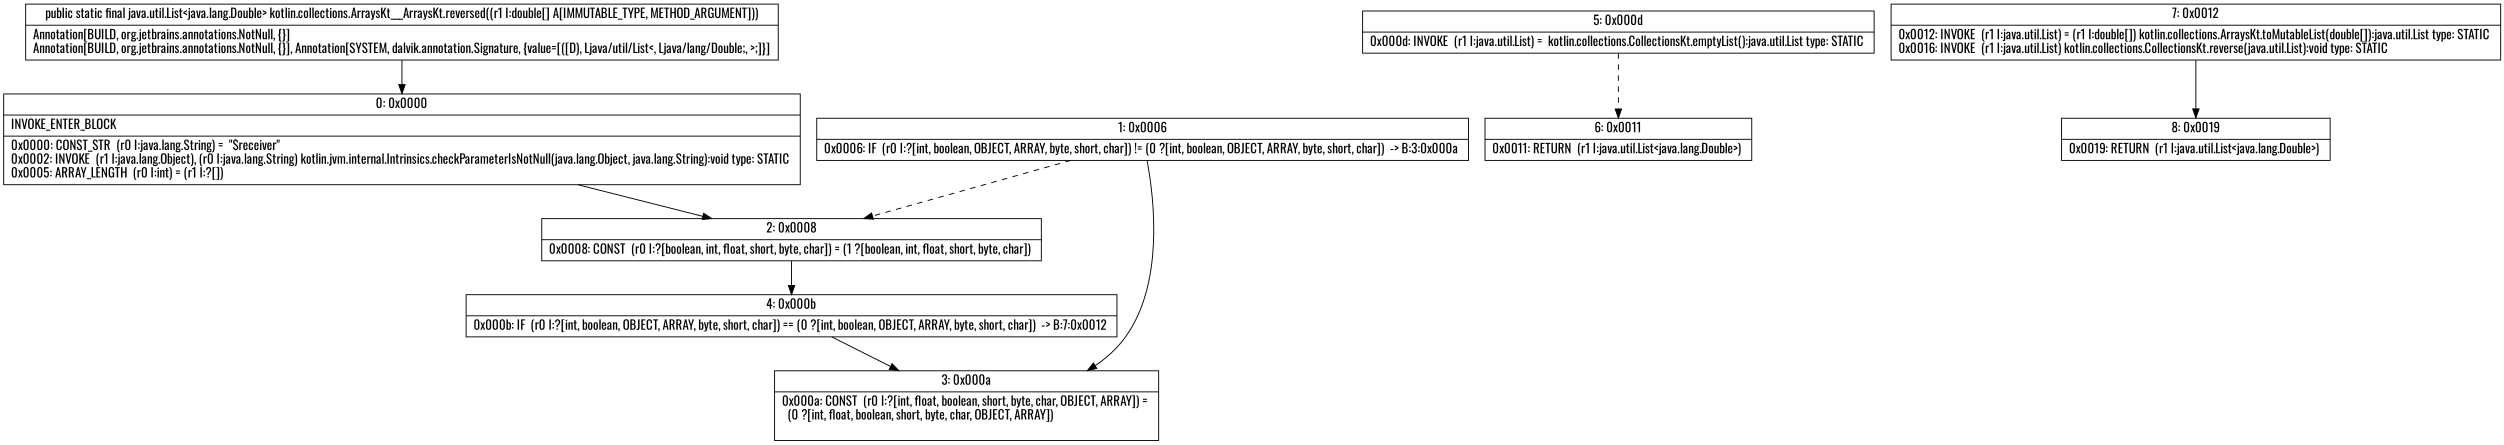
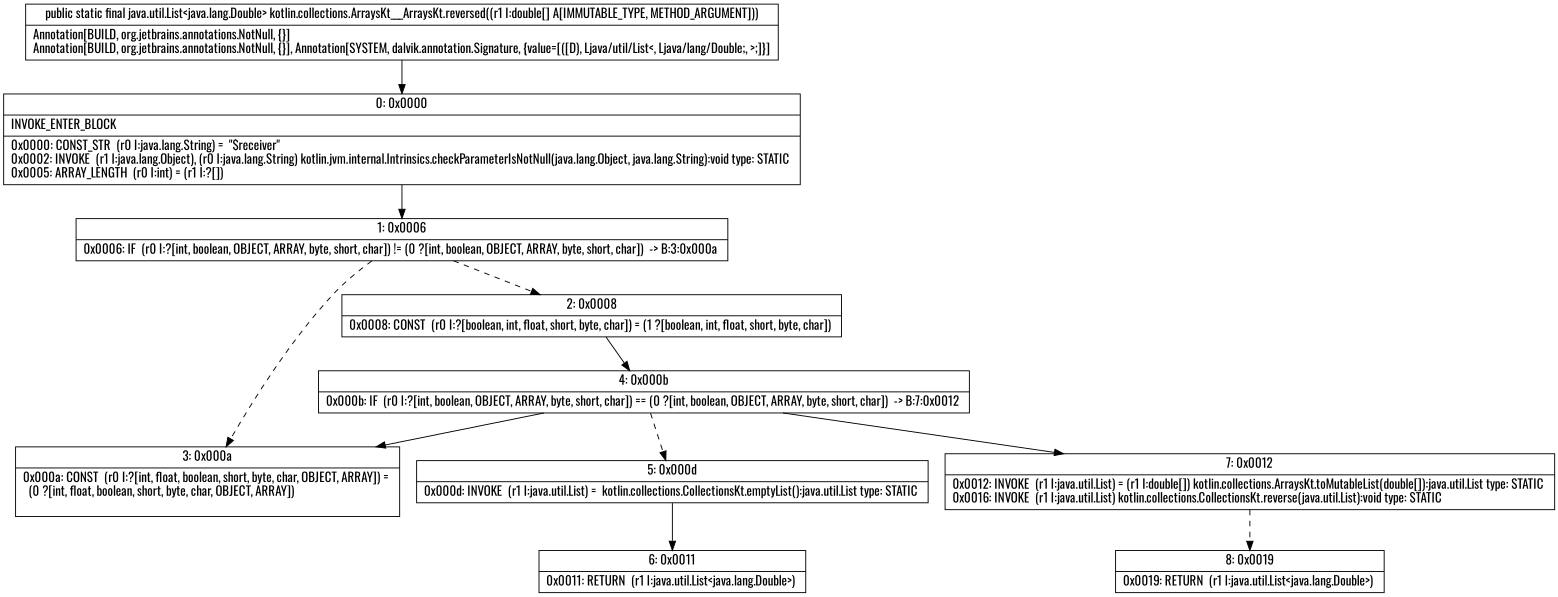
edge "5: 0x000d" -> "6: 0x0011": style dashed -> solid
edge "7: 0x0012" -> "8: 0x0019": style solid -> dashed
edge "0: 0x0000" -> "2: 0x0008": now "0: 0x0000" -> "1: 0x0006"
edge "1: 0x0006" -> "3: 0x000a": style solid -> dashed
edge "4: 0x000b" -> "5: 0x000d": added
edge "4: 0x000b" -> "7: 0x0012": added
